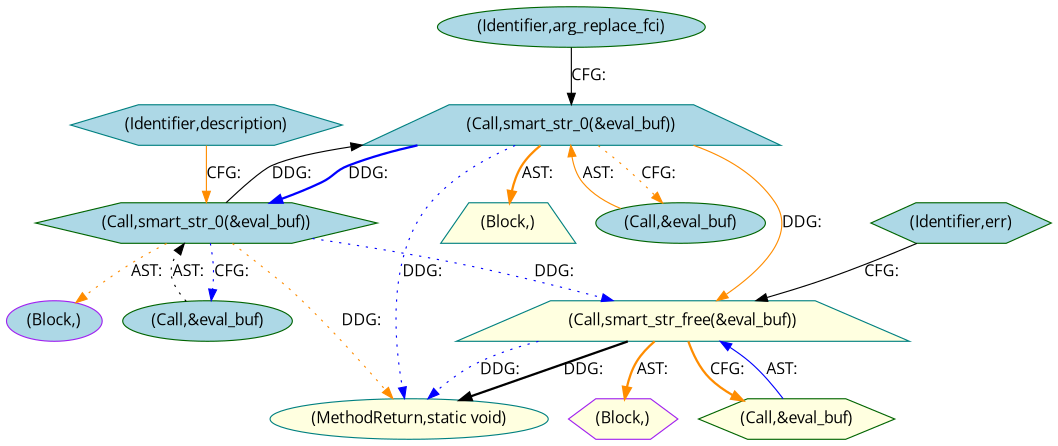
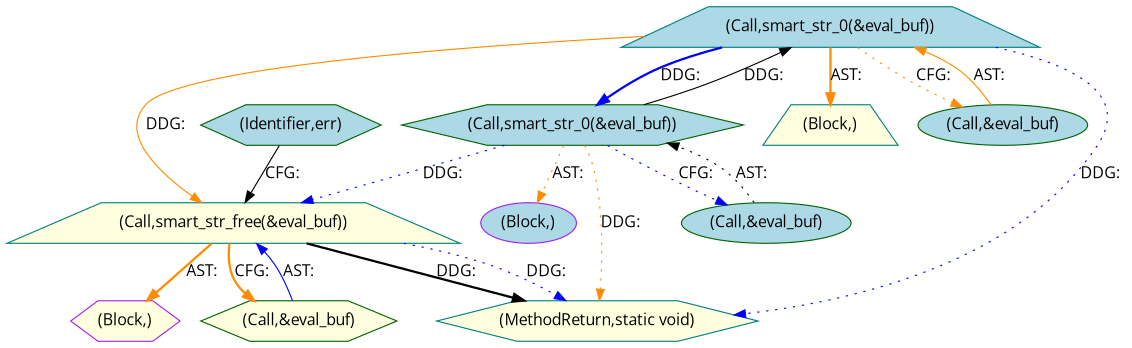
node "(Identifier,arg_replace_fci)": removed
node "(Identifier,description)": removed
node "(MethodReturn,static void)": shape ellipse -> hexagon
